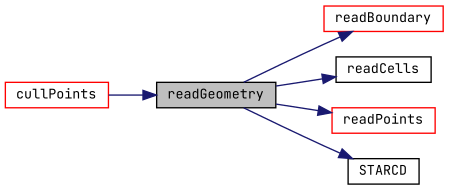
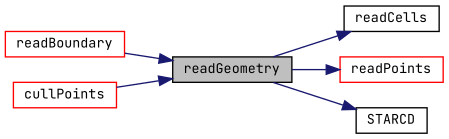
edge "readGeometry" -> "readBoundary": reversed
